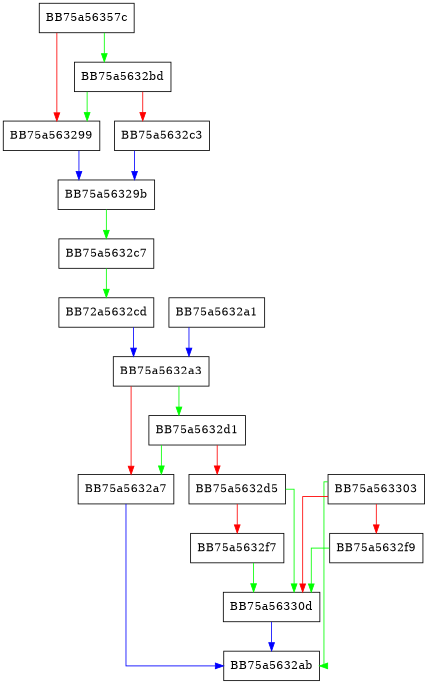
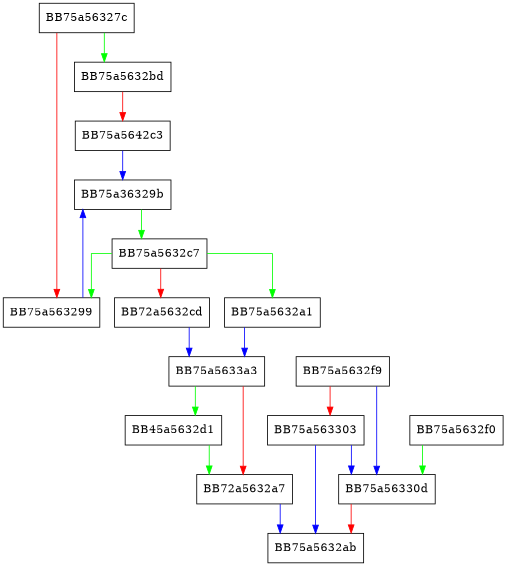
node "BB75a56357c": label "BB75a56357c" -> "BB75a56327c"
edge "BB75a5632bd" -> "BB75a563299": now "BB75a5632c7" -> "BB75a563299"
node "BB75a5632c3": label "BB75a5632c3" -> "BB75a5642c3"
node "BB75a56329b": label "BB75a56329b" -> "BB75a36329b"
edge "BB75a5632c7" -> "BB75a5632a1": added
edge "BB75a5632c7" -> "BB72a5632cd": color green -> red
node "BB75a5632a3": label "BB75a5632a3" -> "BB75a5633a3"
node "BB75a5632d1": label "BB75a5632d1" -> "BB45a5632d1"
node "BB75a5632a7": label "BB75a5632a7" -> "BB72a5632a7"
node "BB75a5632d5": removed
edge "BB75a563303" -> "BB75a5632f9": reversed
edge "BB75a563303" -> "BB75a56330d": color red -> blue
node "BB75a5632f7": label "BB75a5632f7" -> "BB75a5632f0"
edge "BB75a5632f9" -> "BB75a56330d": color green -> blue
edge "BB75a563303" -> "BB75a5632ab": color green -> blue
edge "BB75a56330d" -> "BB75a5632ab": color blue -> red
